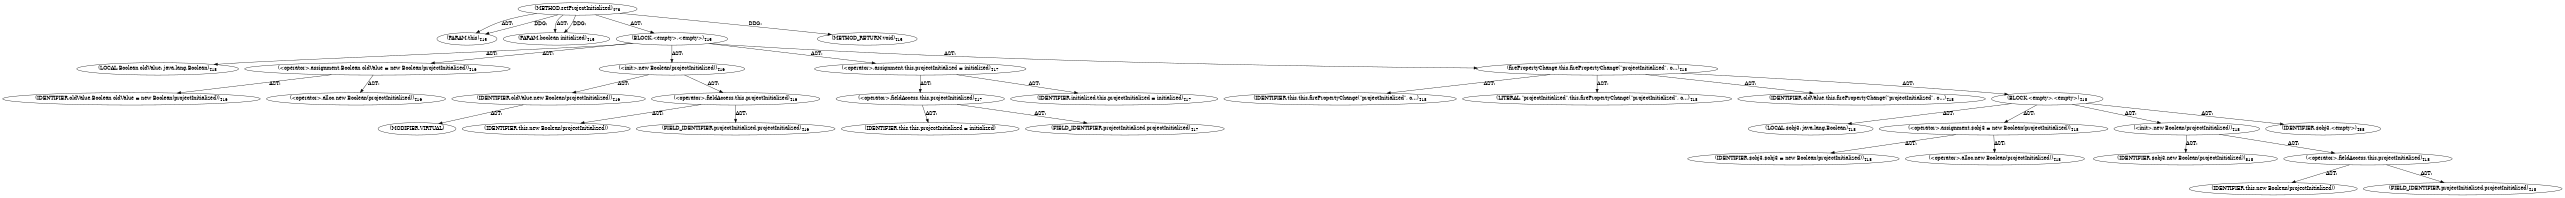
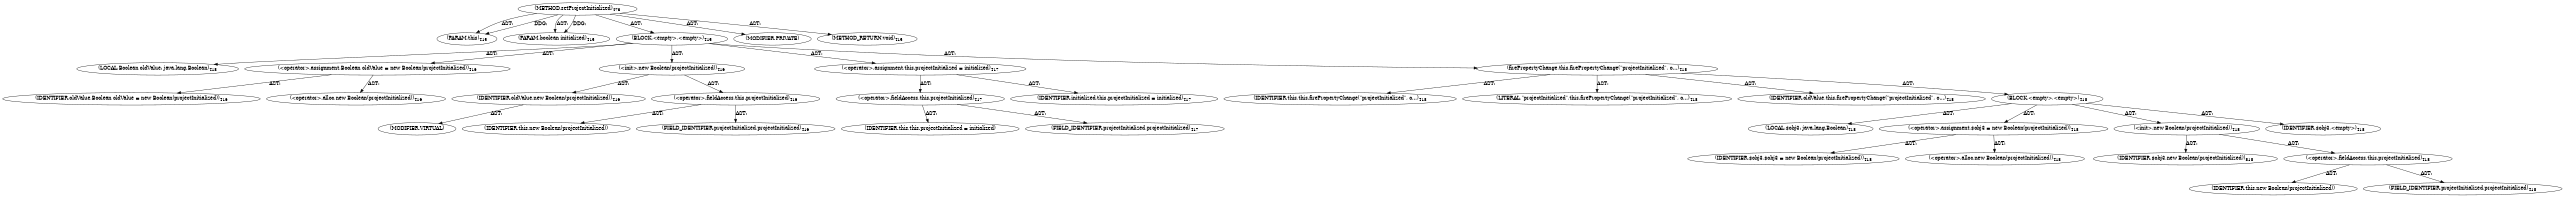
edge "(METHOD,setProjectInitialized)" -> "(METHOD_RETURN,void)": label "DDG: " -> "AST: "
node "(MODIFIER,PRIVATE)": added
node "(IDENTIFIER,$obj3,<empty>)": text "488" -> "418"
